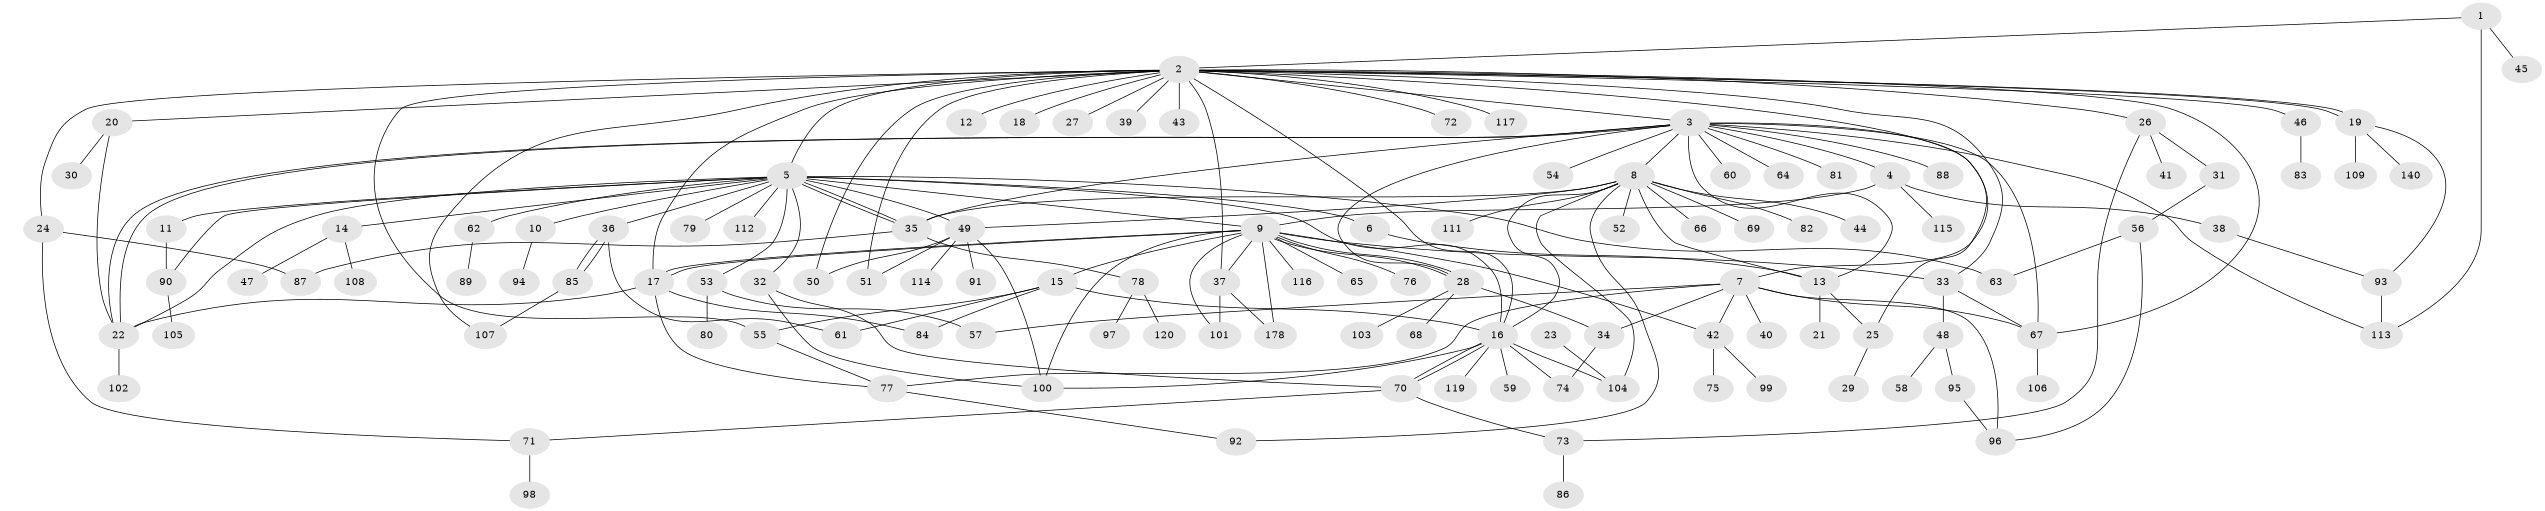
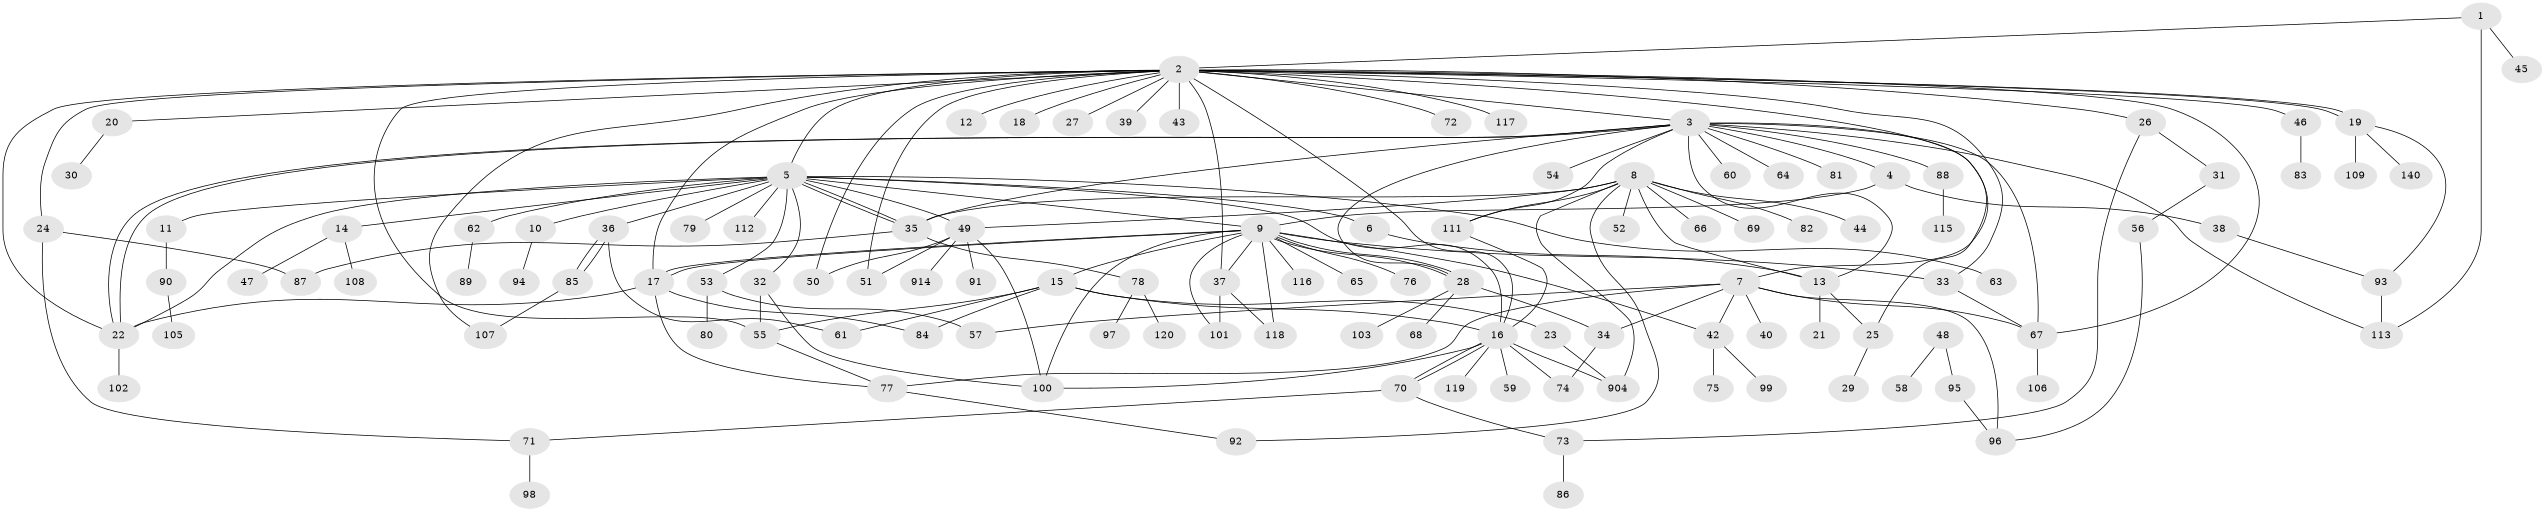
edge "3" -- "8": now "3" -- "111"
node "41": removed
edge "5" -- "90": removed
edge "4" -- "115": now "88" -- "115"
edge "20" -- "22": now "2" -- "22"
edge "8" -- "16": now "111" -- "16"
edge "56" -- "63": removed
node "114": label "114" -> "914"
edge "15" -- "23": added
edge "33" -- "48": removed
node "178": label "178" -> "118"
edge "32" -- "70": now "32" -- "55"
node "104": label "104" -> "904"
